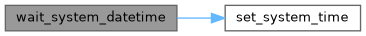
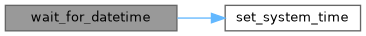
node "wait_system_datetime": label "wait_system_datetime" -> "wait_for_datetime"
